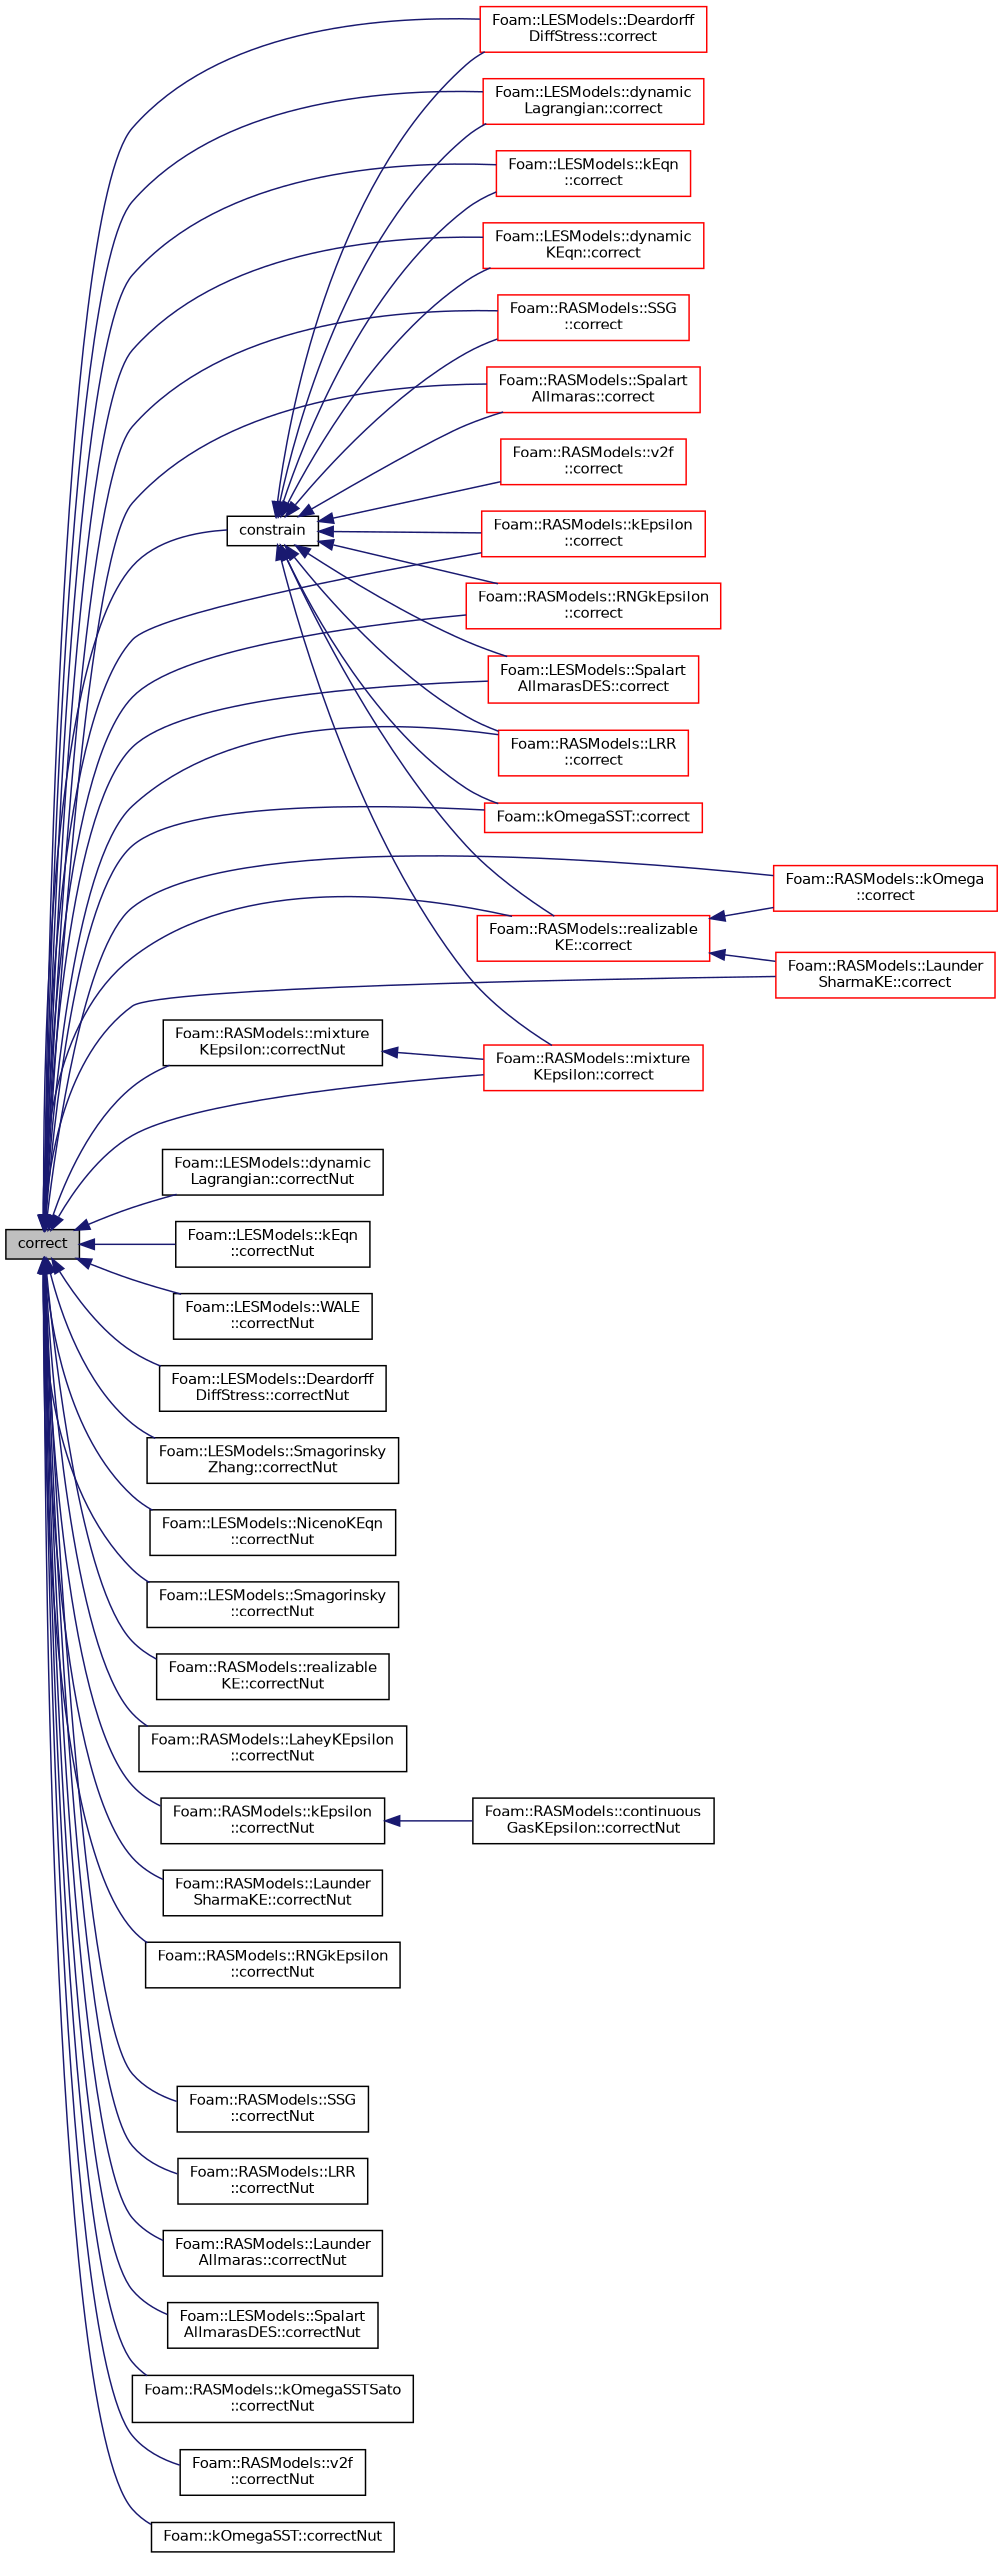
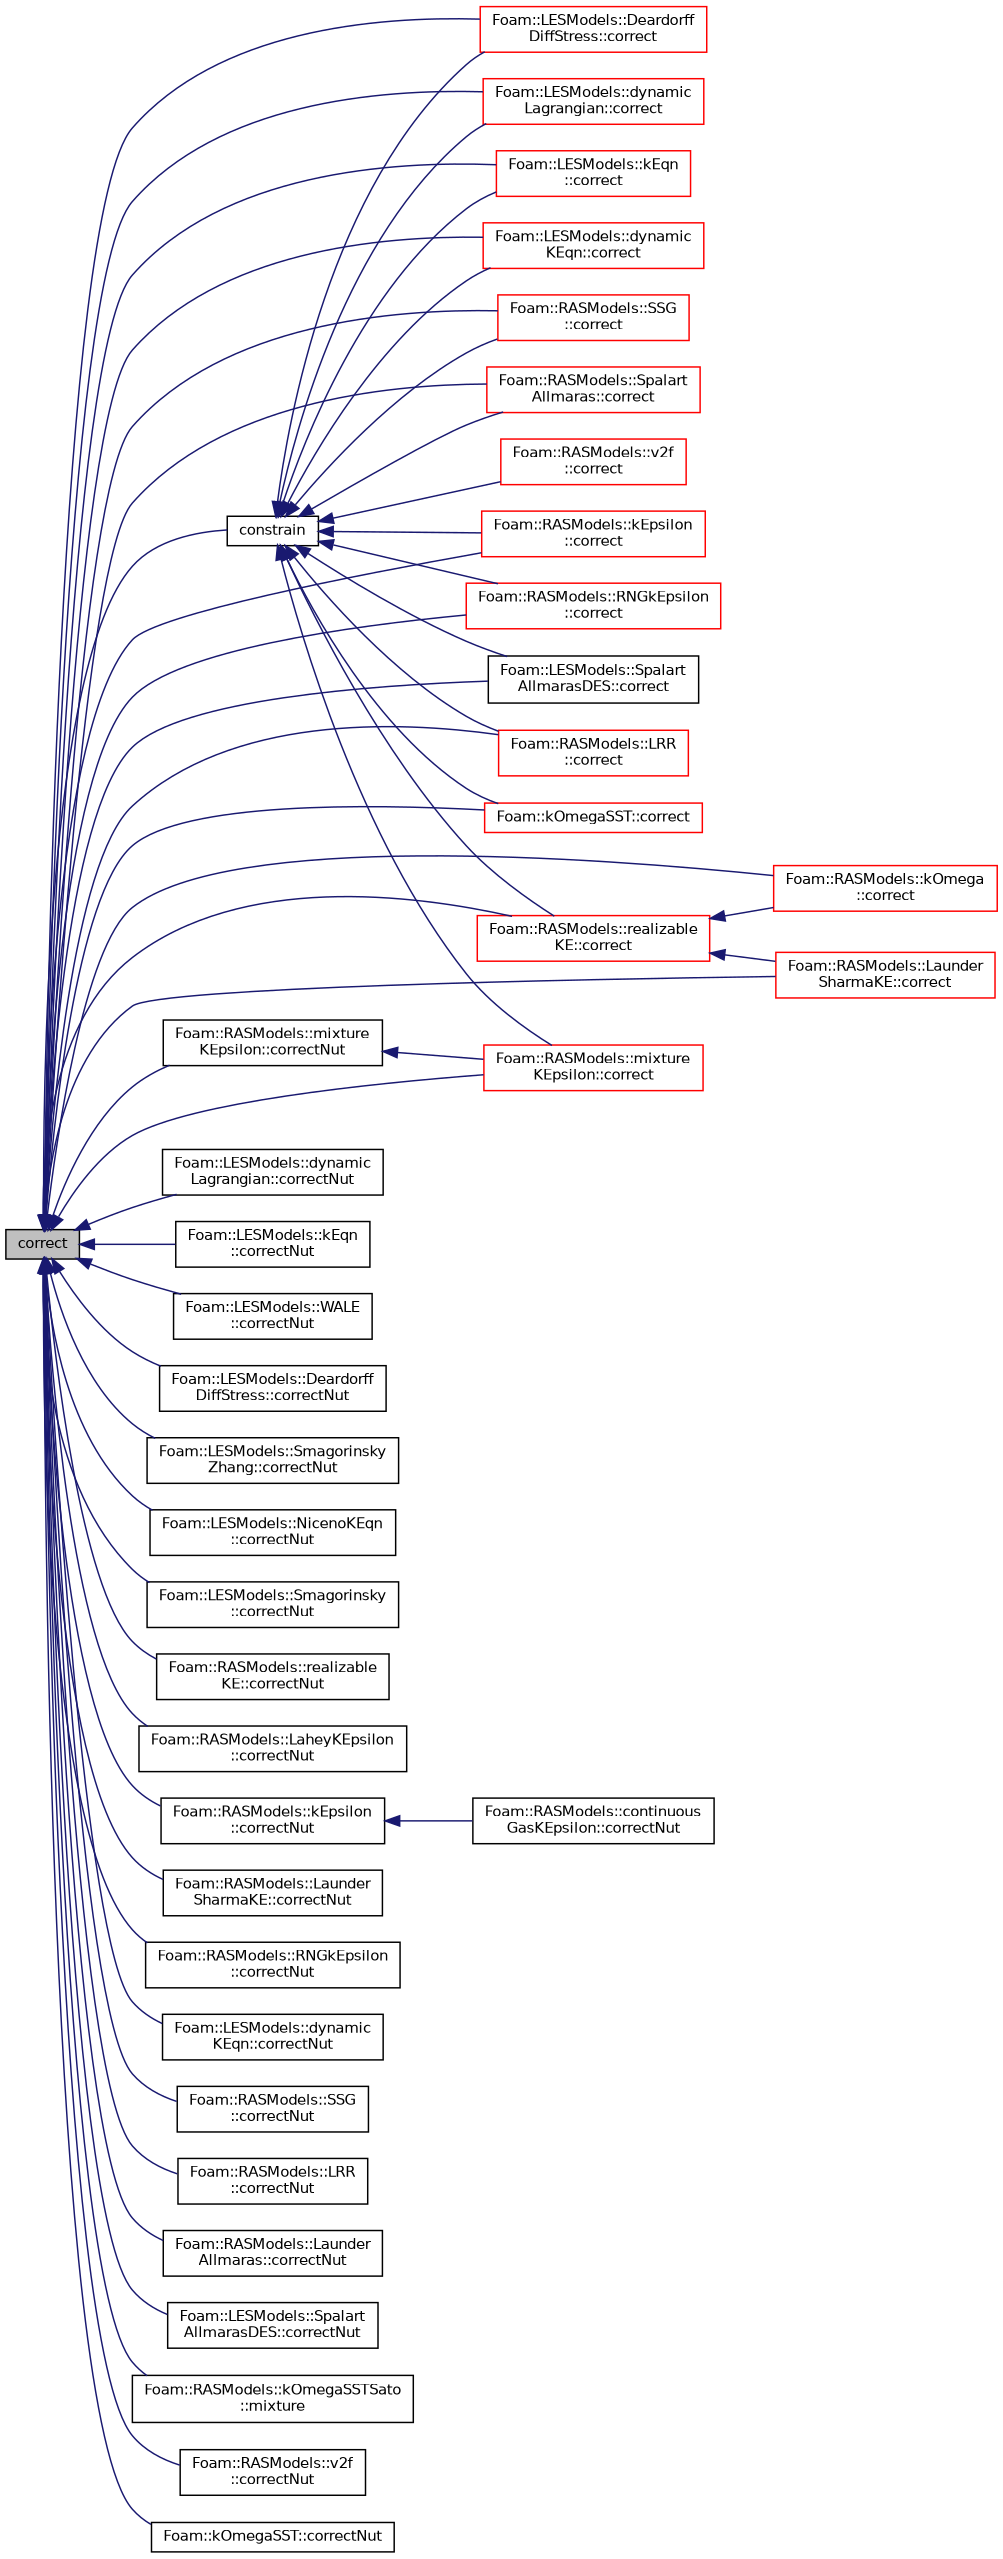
node "Foam::LESModels::Spalart AllmarasDES::correct": color red -> black
node "Foam::LESModels::dynamic KEqn::correctNut": added
node "Foam::RASModels::kOmegaSSTSato ::correctNut": label "Foam::RASModels::kOmegaSSTSato ::correctNut" -> "Foam::RASModels::kOmegaSSTSato ::mixture"
